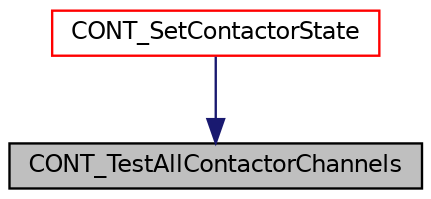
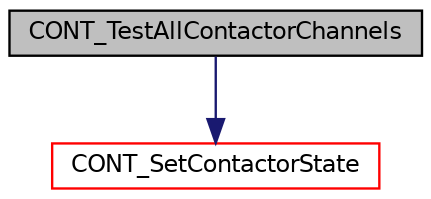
edge "CONT_SetContactorState" -> "CONT_TestAllContactorChannels": reversed
